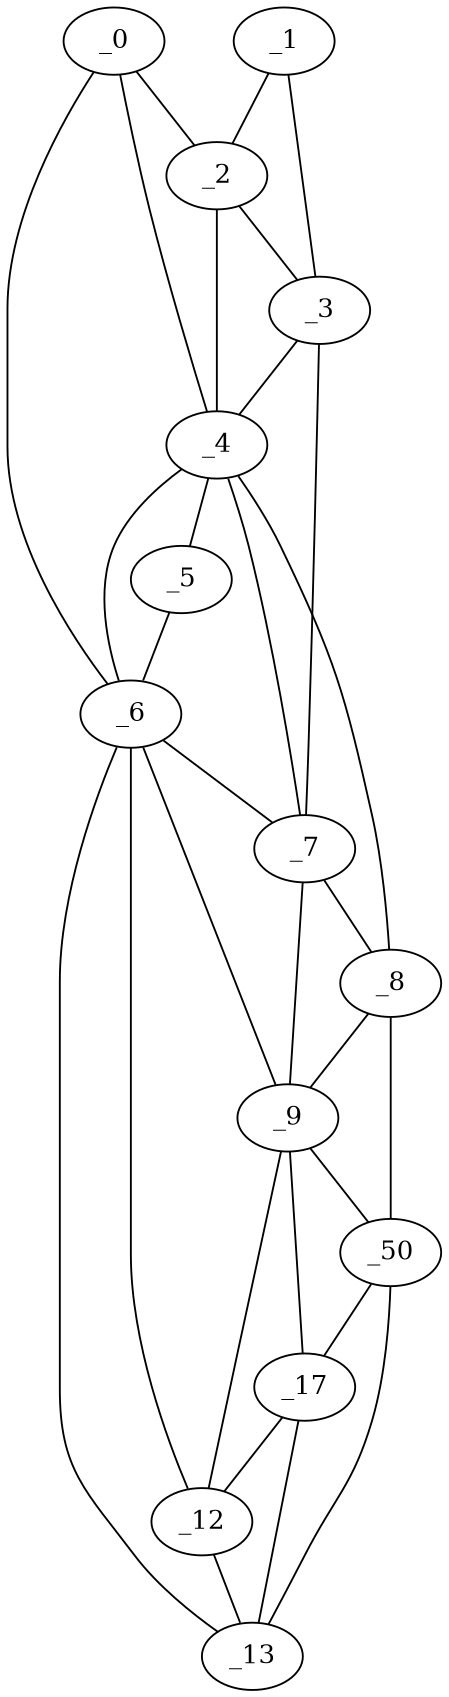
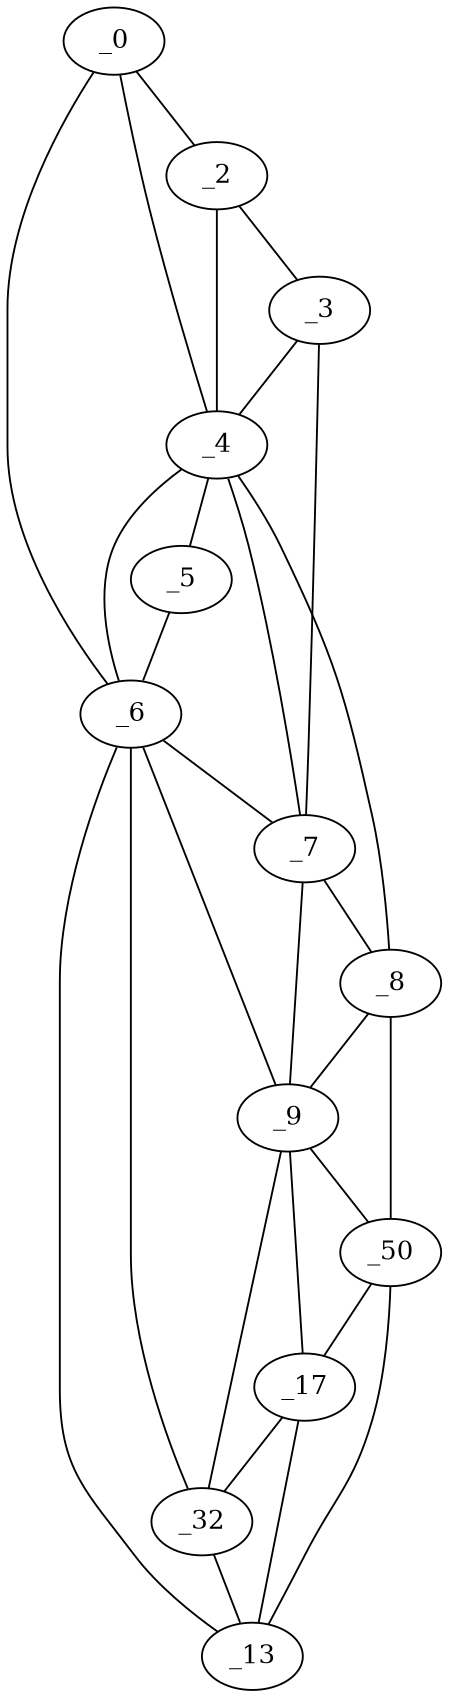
node "_1": removed
node "_12": label "_12" -> "_32"
